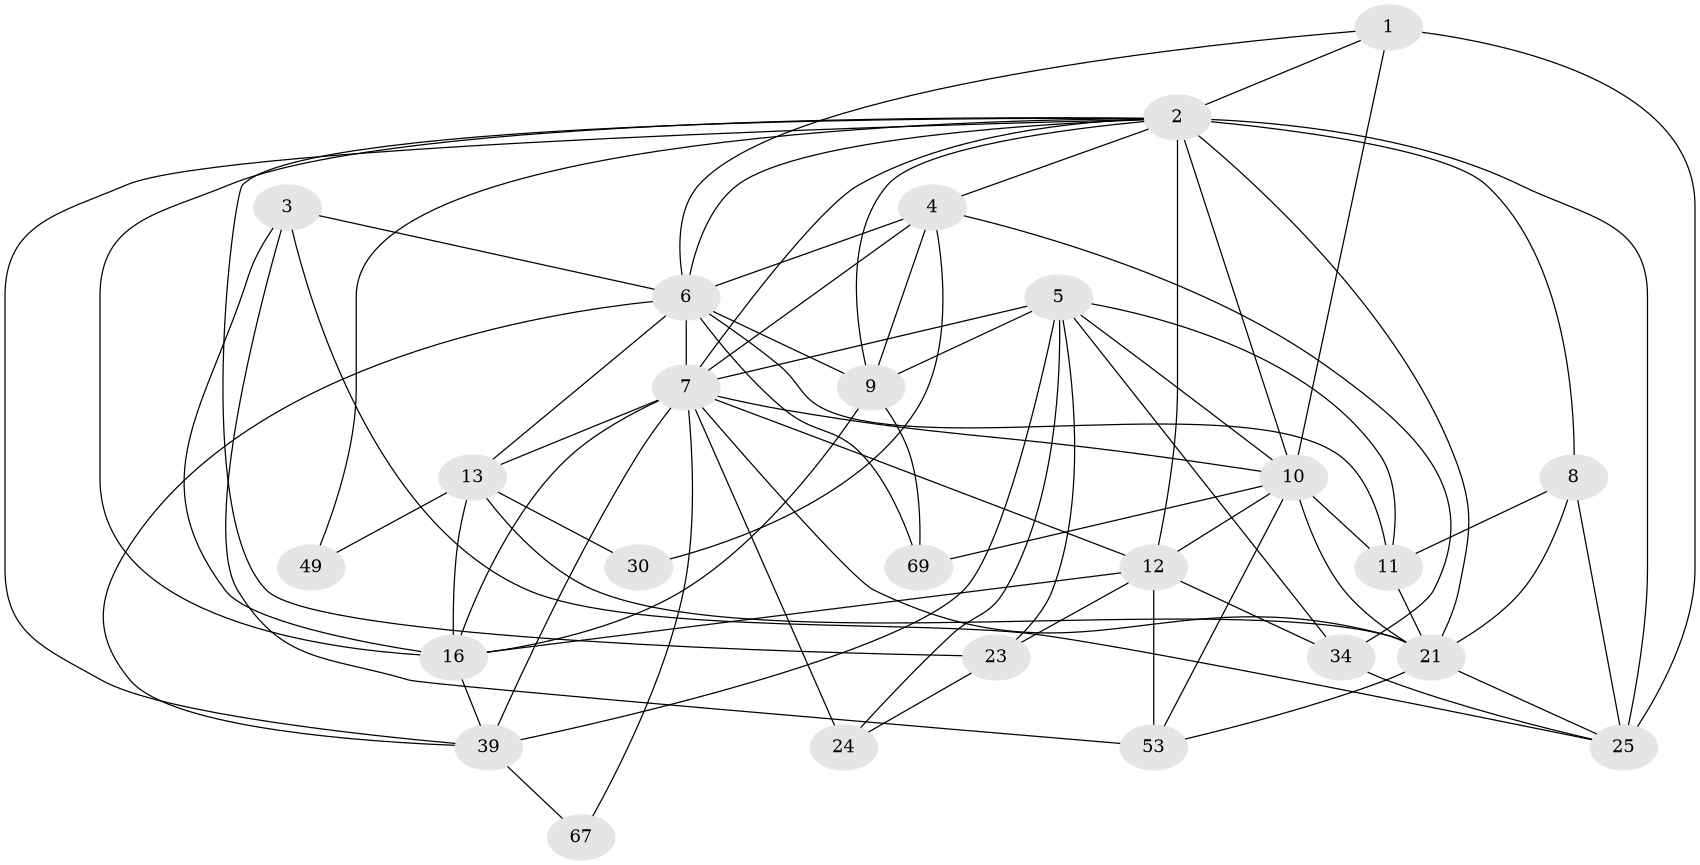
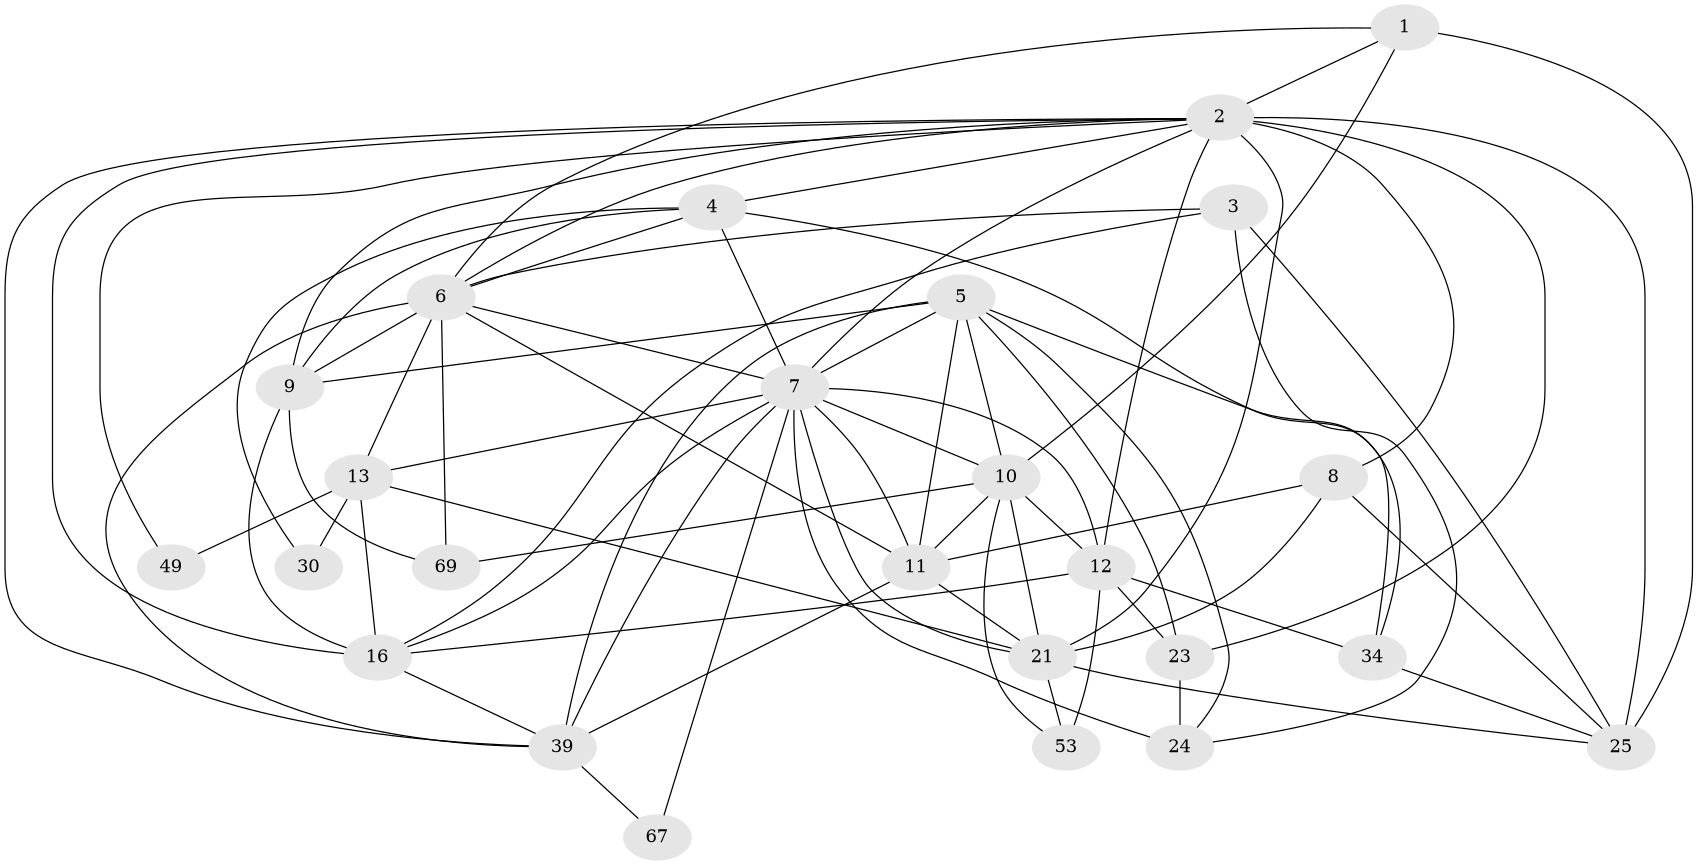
edge "2" -- "10": removed
edge "7" -- "11": added
edge "11" -- "39": added
edge "3" -- "53": now "3" -- "24"
